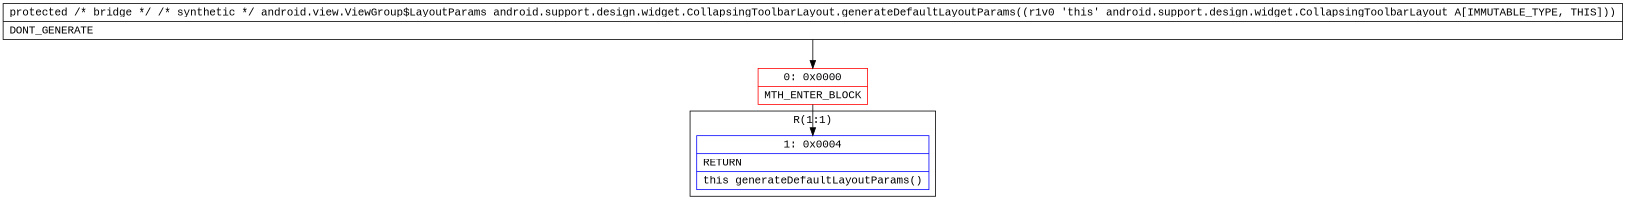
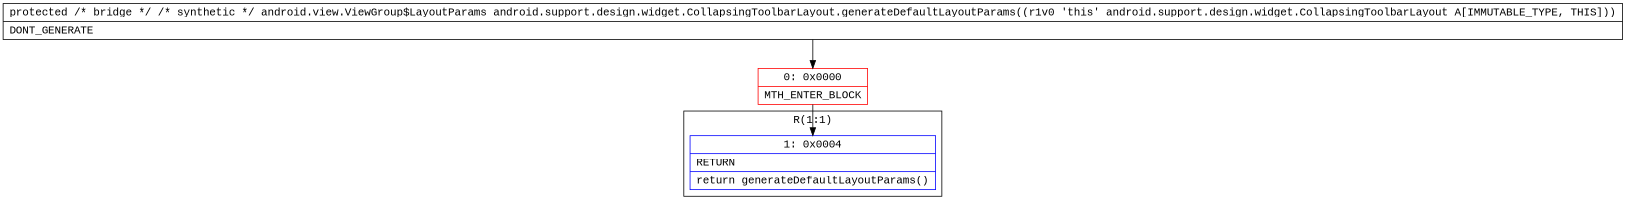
node "1: 0x0004": text "this generateDefaultLayoutParams()" -> "return generateDefaultLayoutParams()"
